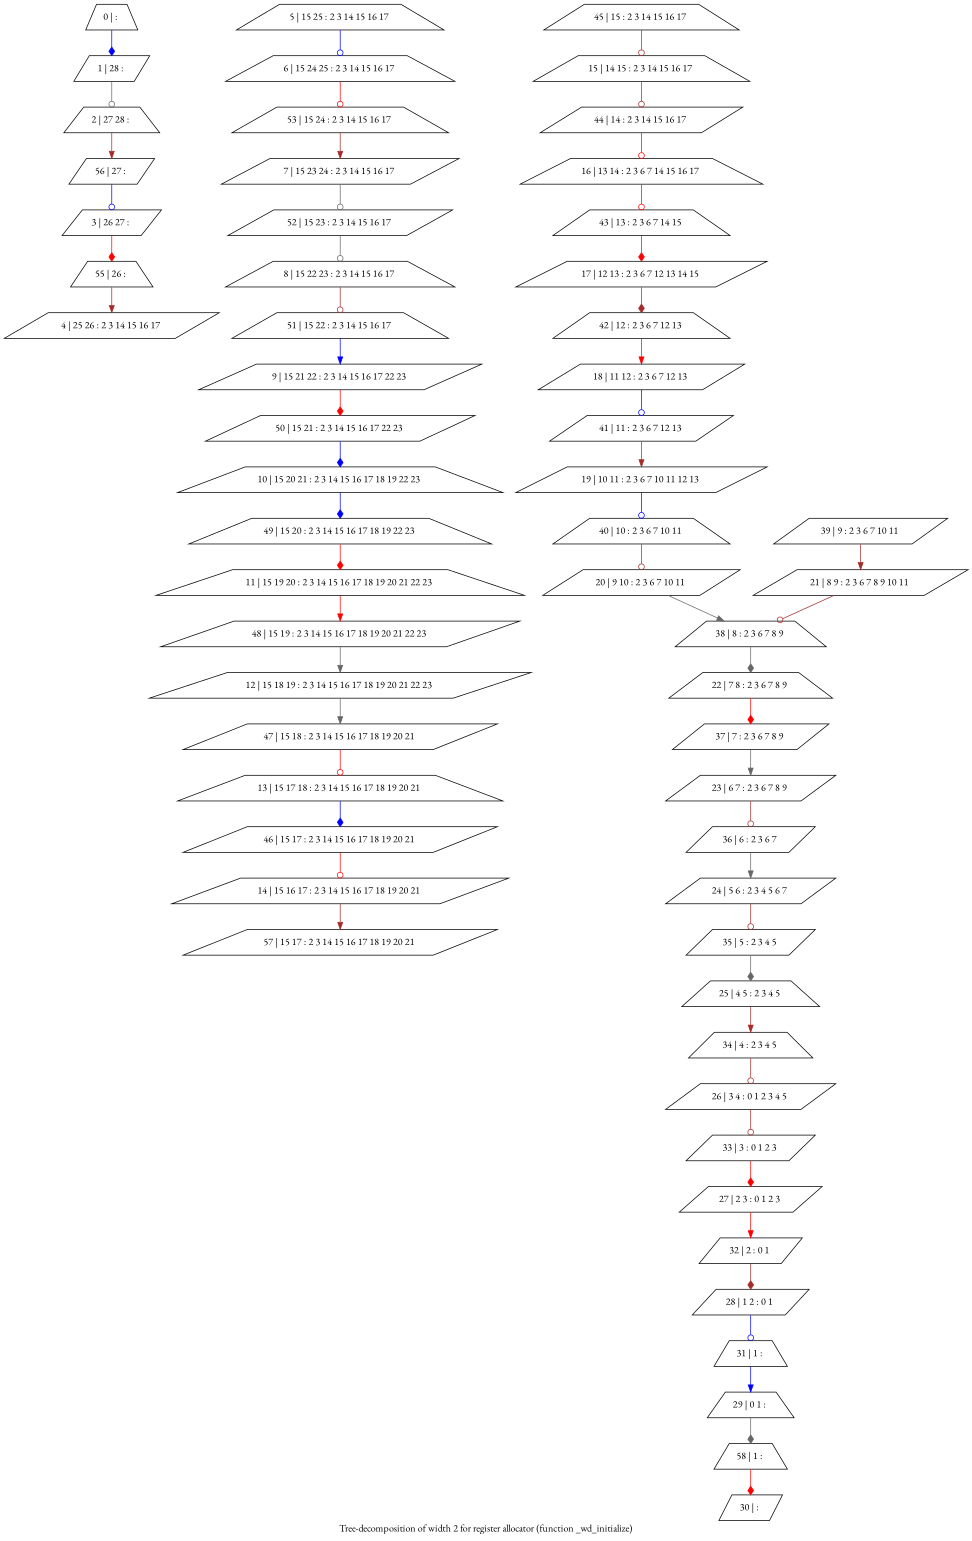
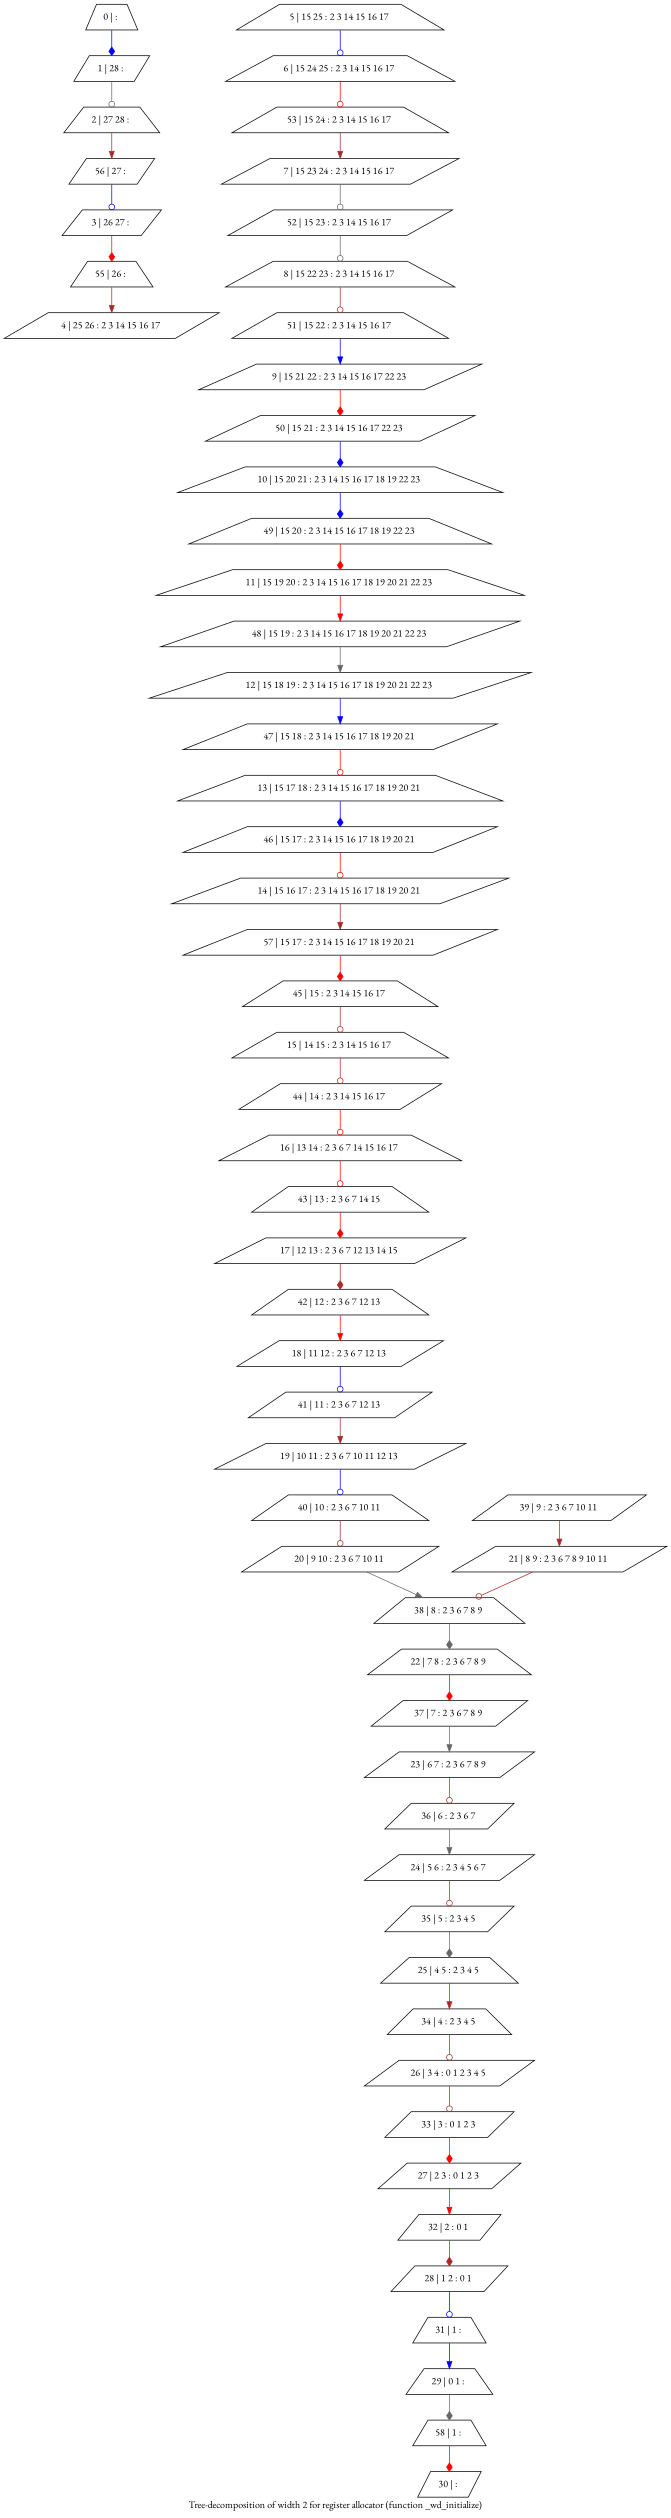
edge "12 | 15 18 19 : 2 3 14 15 16 17 18 19 20 21 22 23" -> "47 | 15 18 : 2 3 14 15 16 17 18 19 20 21": color gray40 -> blue
edge "57 | 15 17 : 2 3 14 15 16 17 18 19 20 21" -> "45 | 15 : 2 3 14 15 16 17": added
